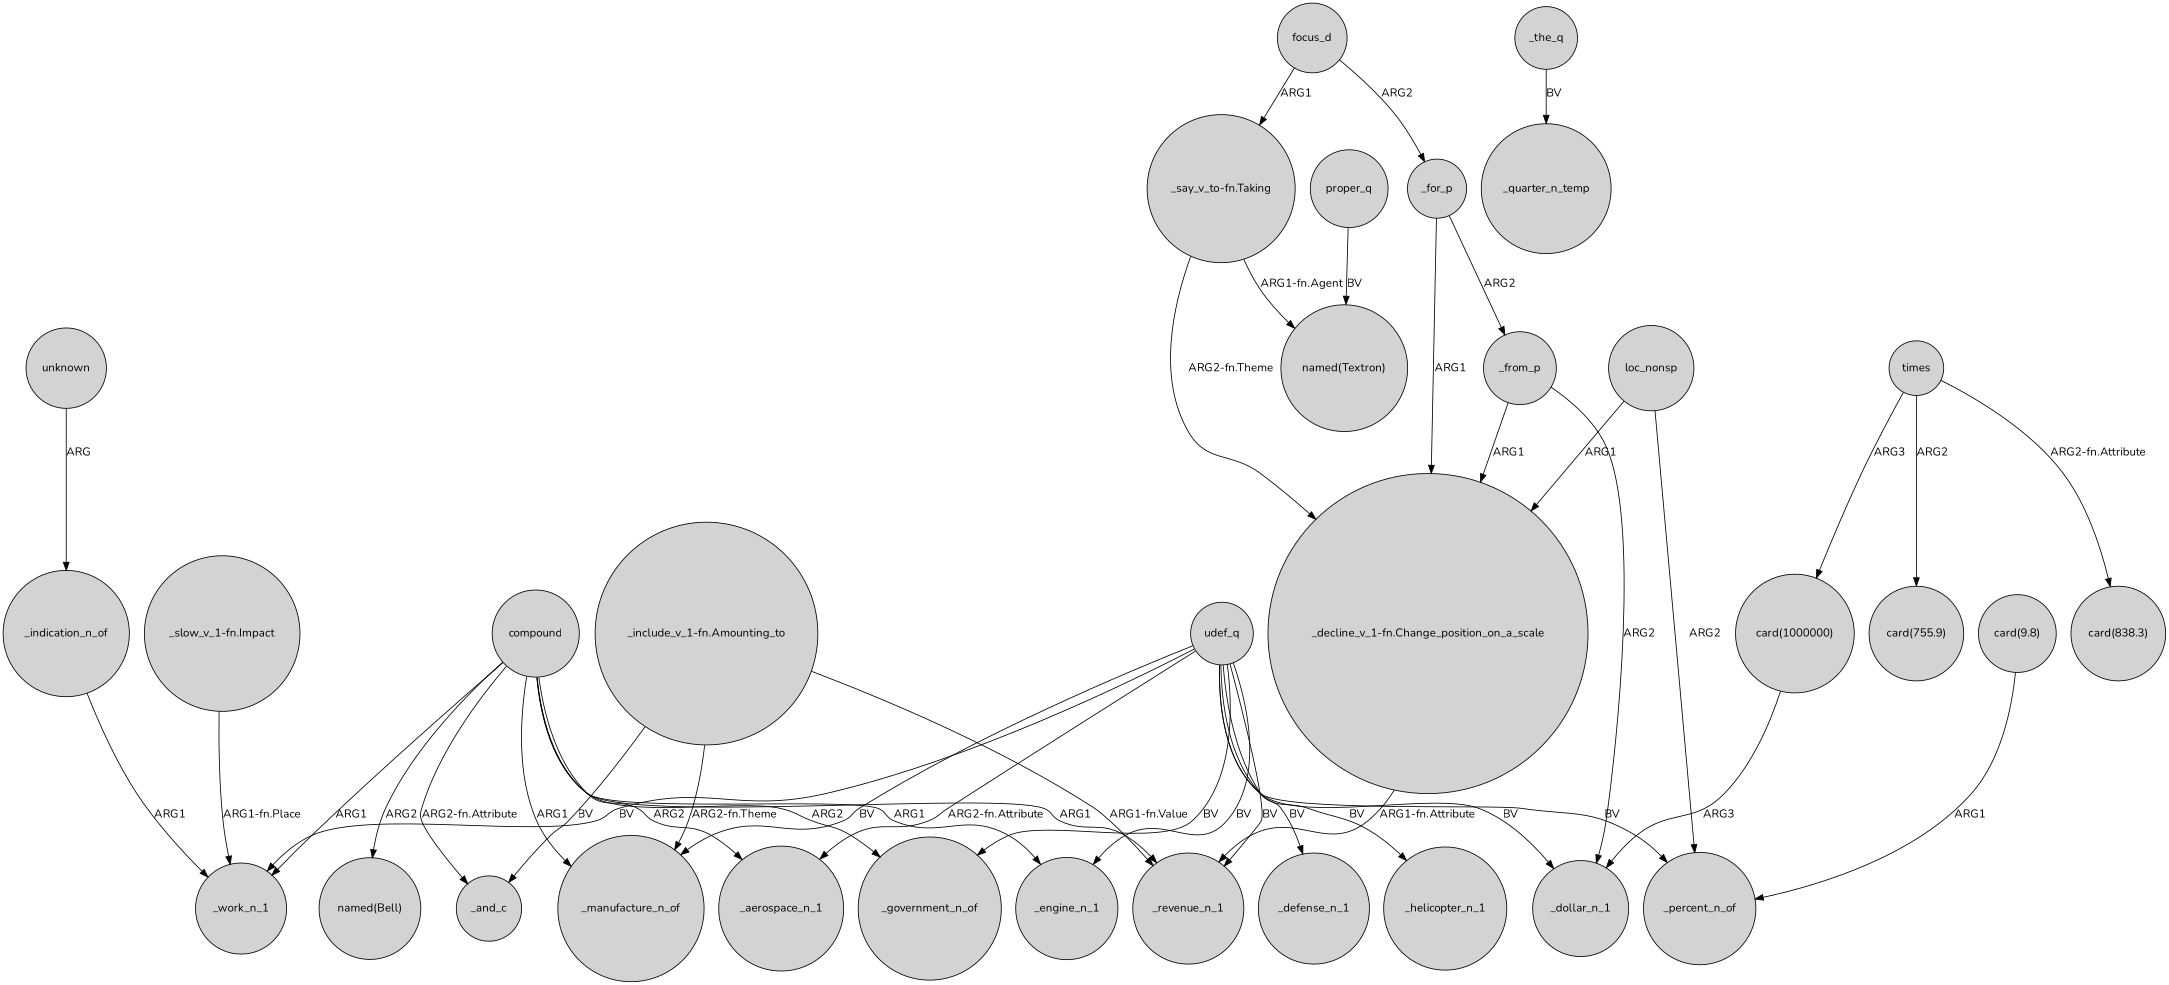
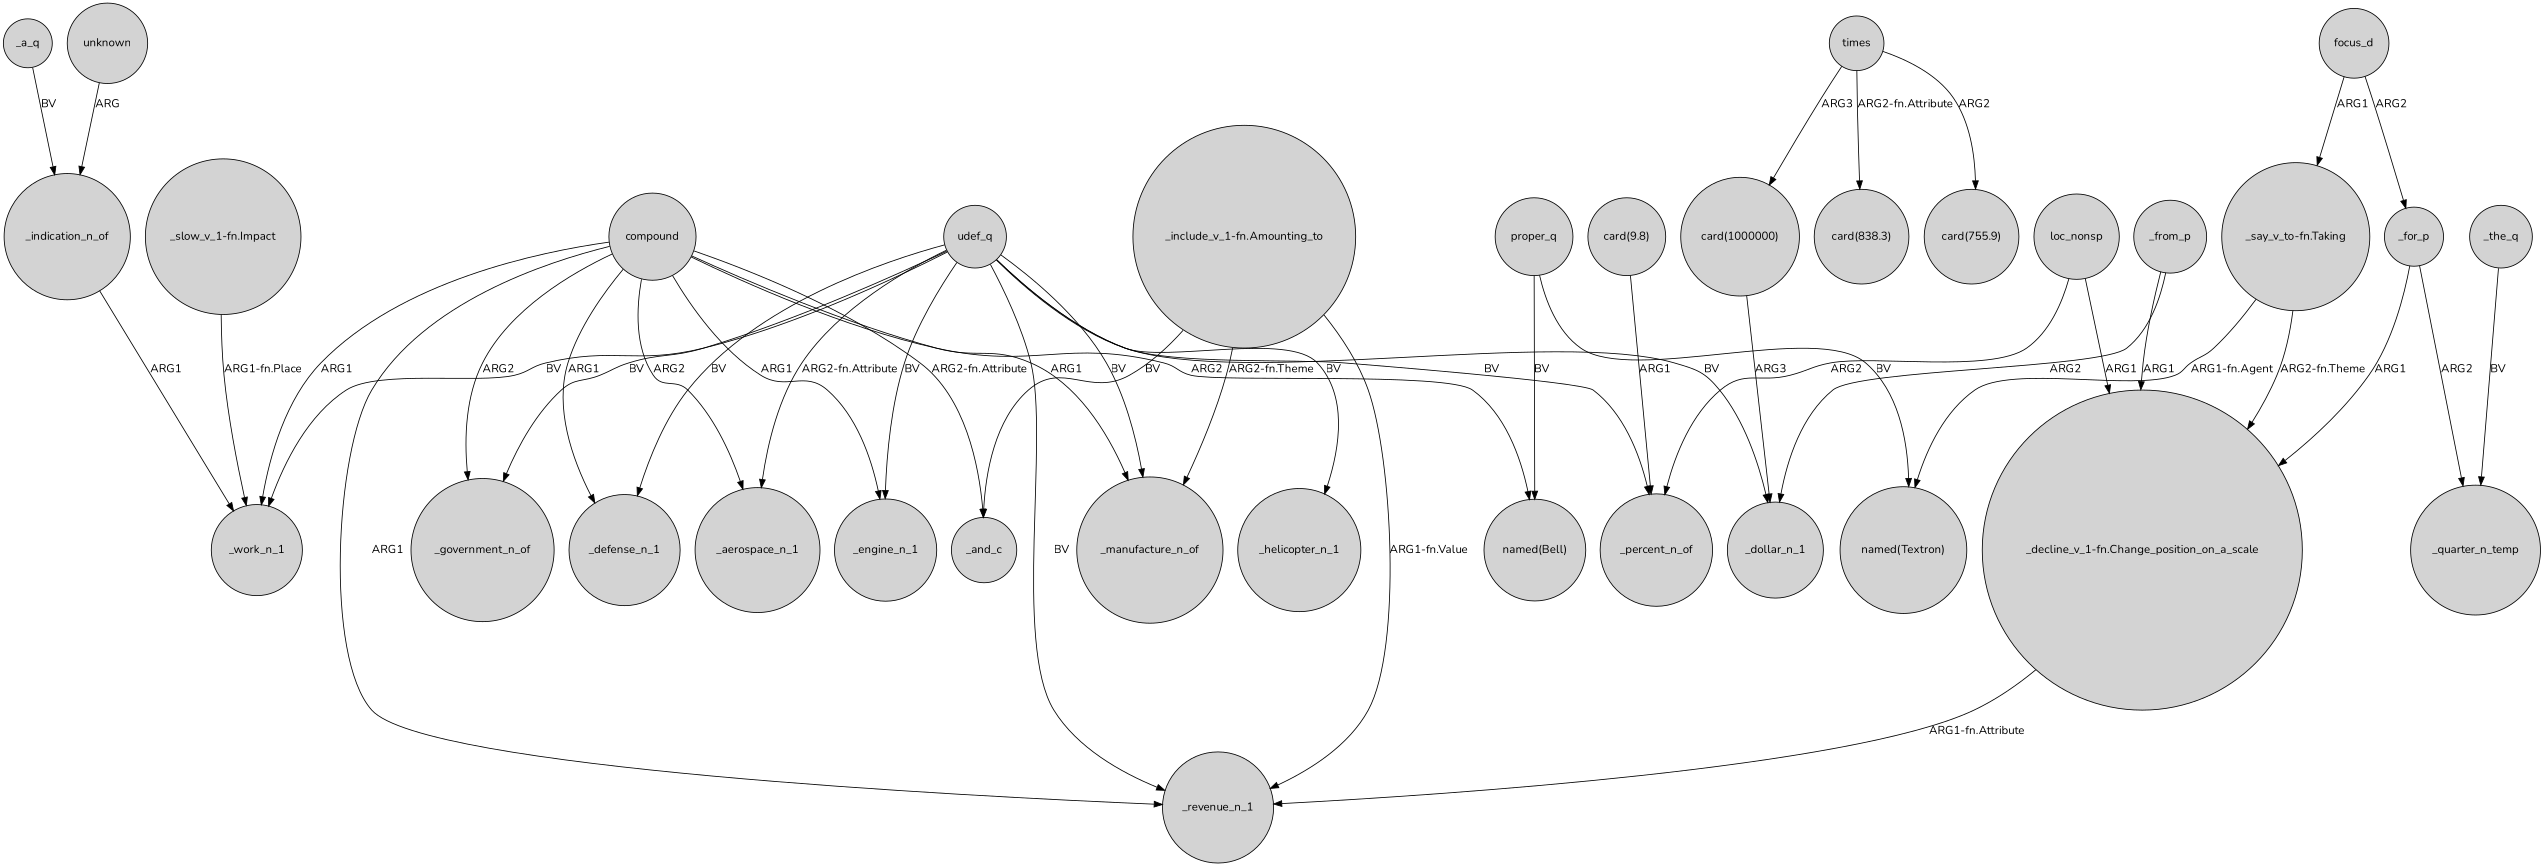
node "_a_q": added
edge "_for_p" -> "_from_p": now "_for_p" -> "_quarter_n_temp"
edge "compound" -> "_defense_n_1": added, label "ARG1"
edge "proper_q" -> "named(Bell)": added, label "BV"
